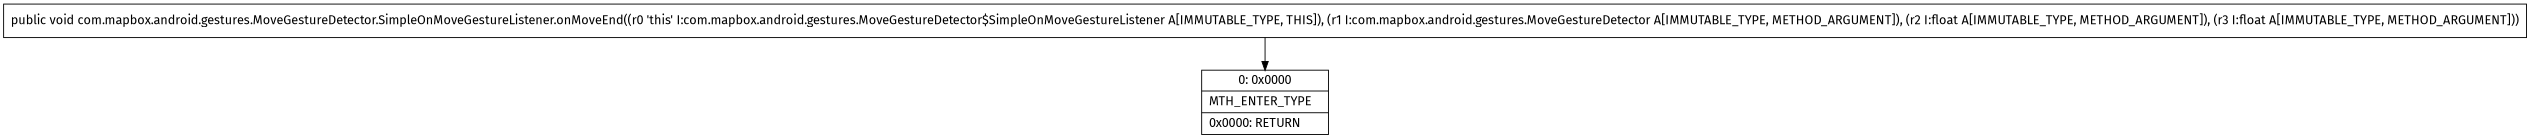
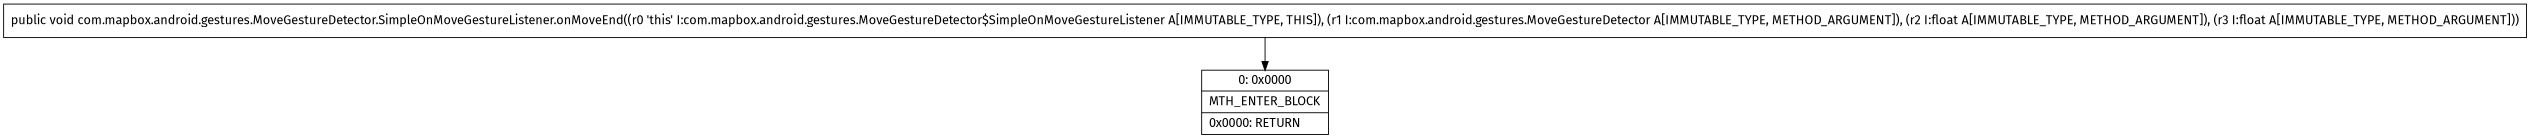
node "0: 0x0000": text "MTH_ENTER_TYPE" -> "MTH_ENTER_BLOCK"
